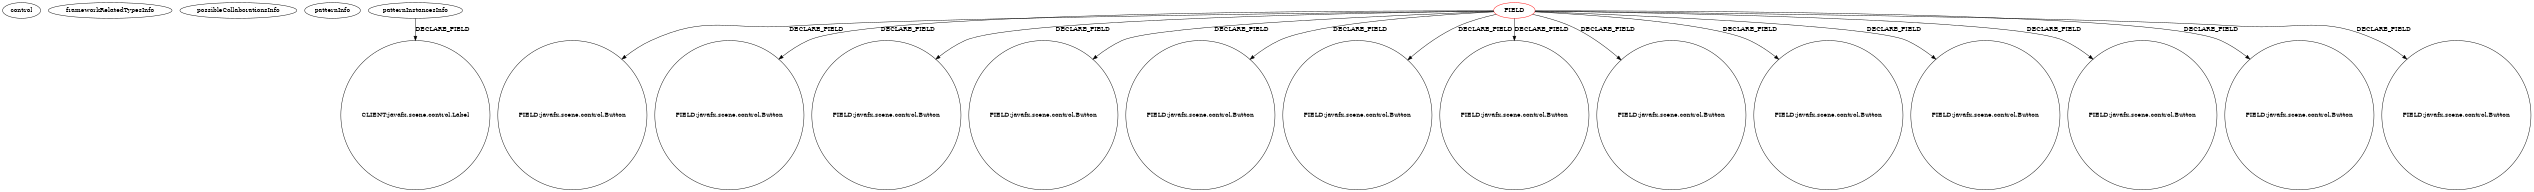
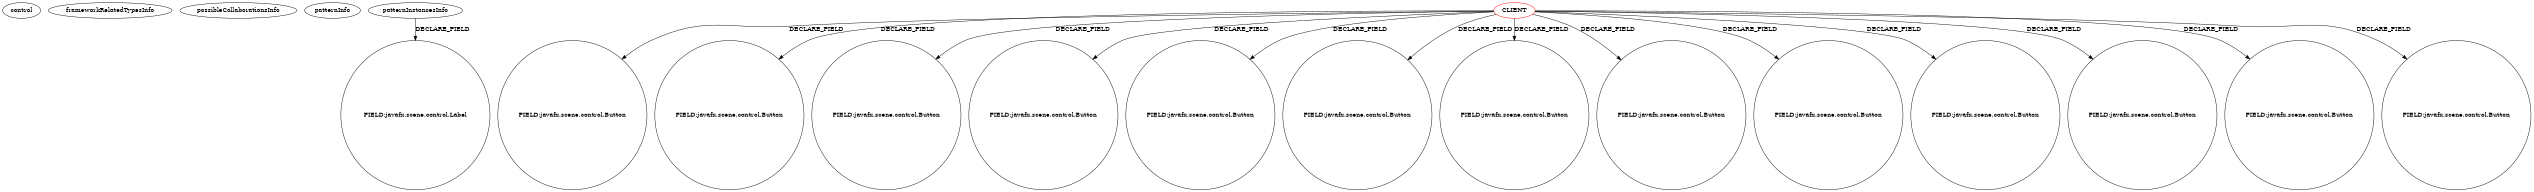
node "FIELD": label "FIELD" -> "CLIENT"
node "CLIENT:javafx.scene.control.Label": label "CLIENT:javafx.scene.control.Label" -> "FIELD:javafx.scene.control.Label"
